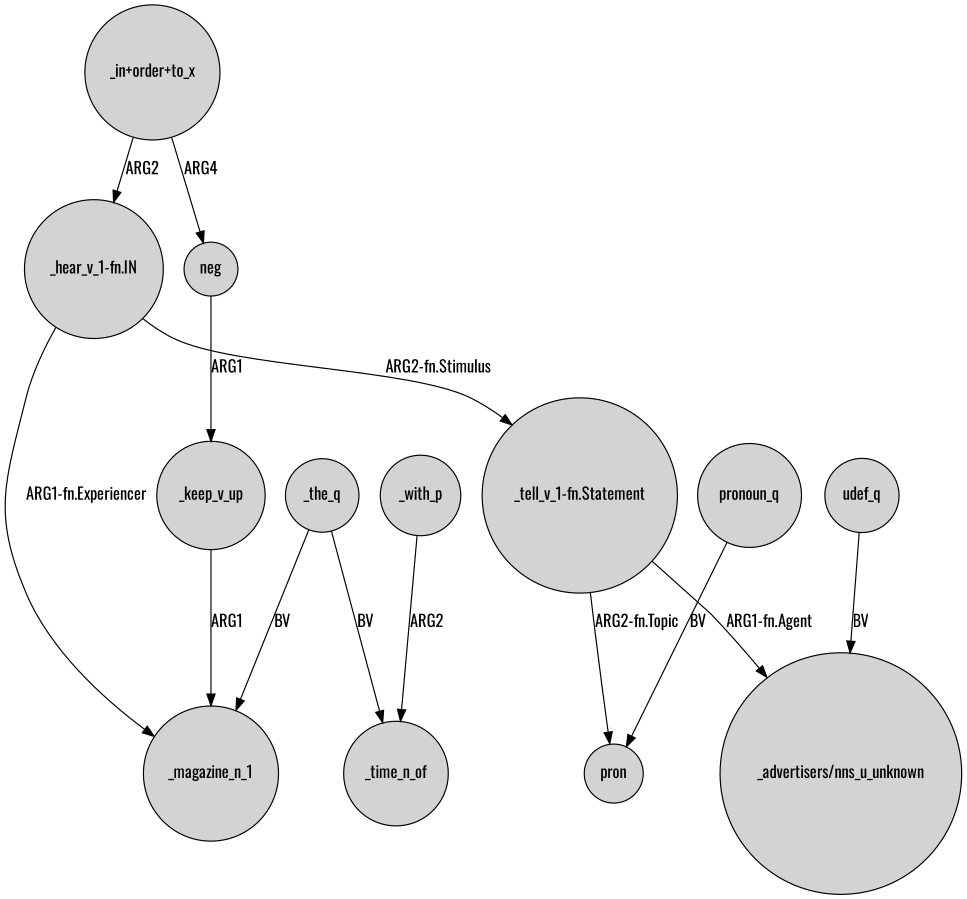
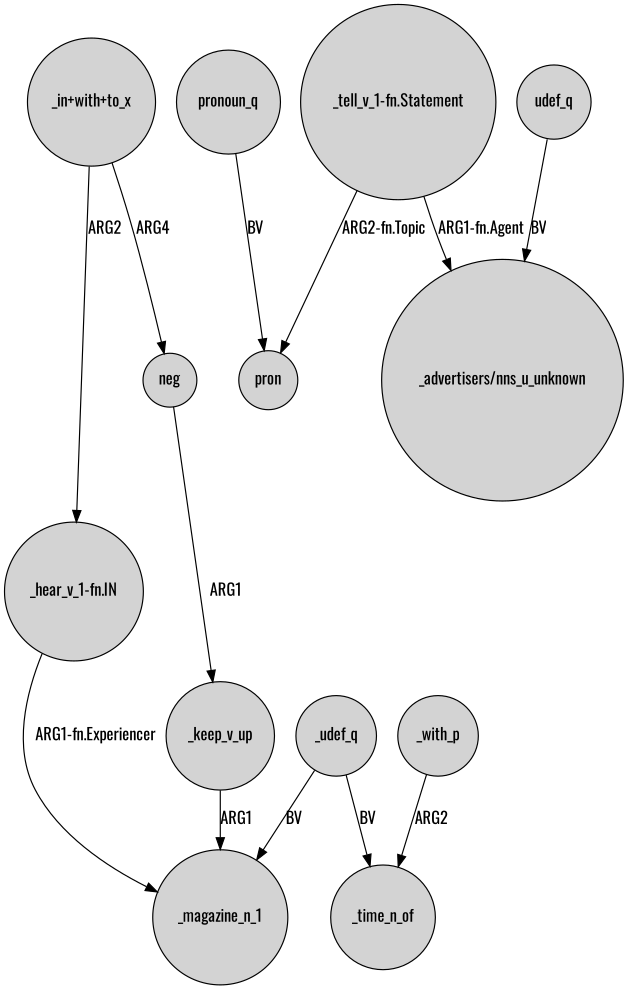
node "_in+order+to_x": label "_in+order+to_x" -> "_in+with+to_x"
edge "_hear_v_1-fn.IN" -> "_tell_v_1-fn.Statement": removed, label "ARG2-fn.Stimulus"
node "_the_q": label "_the_q" -> "_udef_q"
